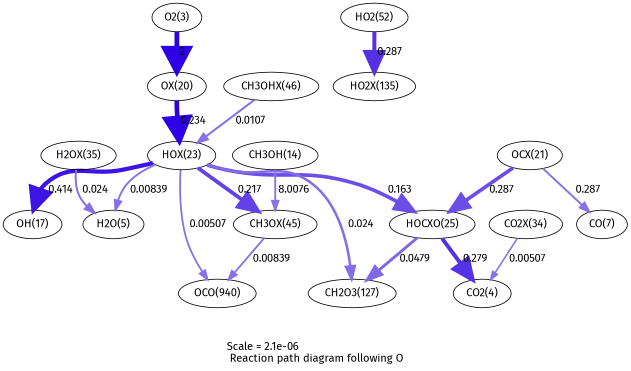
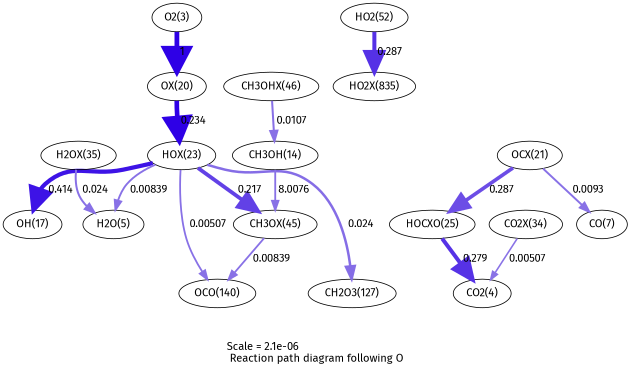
edge "O2(3)" -> "OX(20)": label " 2" -> " 1"
node "HO2X(135)": label "HO2X(135)" -> "HO2X(835)"
edge "CH3OHX(46)" -> "HOX(23)": now "CH3OHX(46)" -> "CH3OH(14)"
edge "HOX(23)" -> "HOCXO(25)": removed, label "0.163"
edge "OCX(21)" -> "CO(7)": label " 0.287" -> " 0.0093"
edge "HOCXO(25)" -> "CH2O3(127)": removed, label "0.0479"
node "OCO(940)": label "OCO(940)" -> "OCO(140)"
